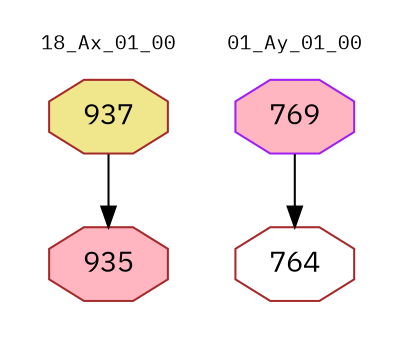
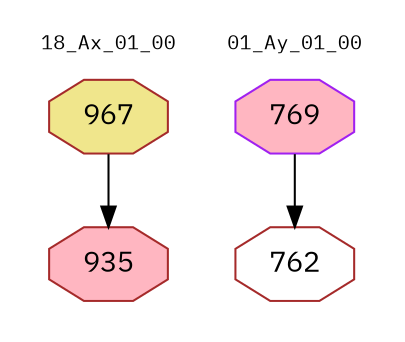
node "937": label "937" -> "967"
node "764": label "764" -> "762"
